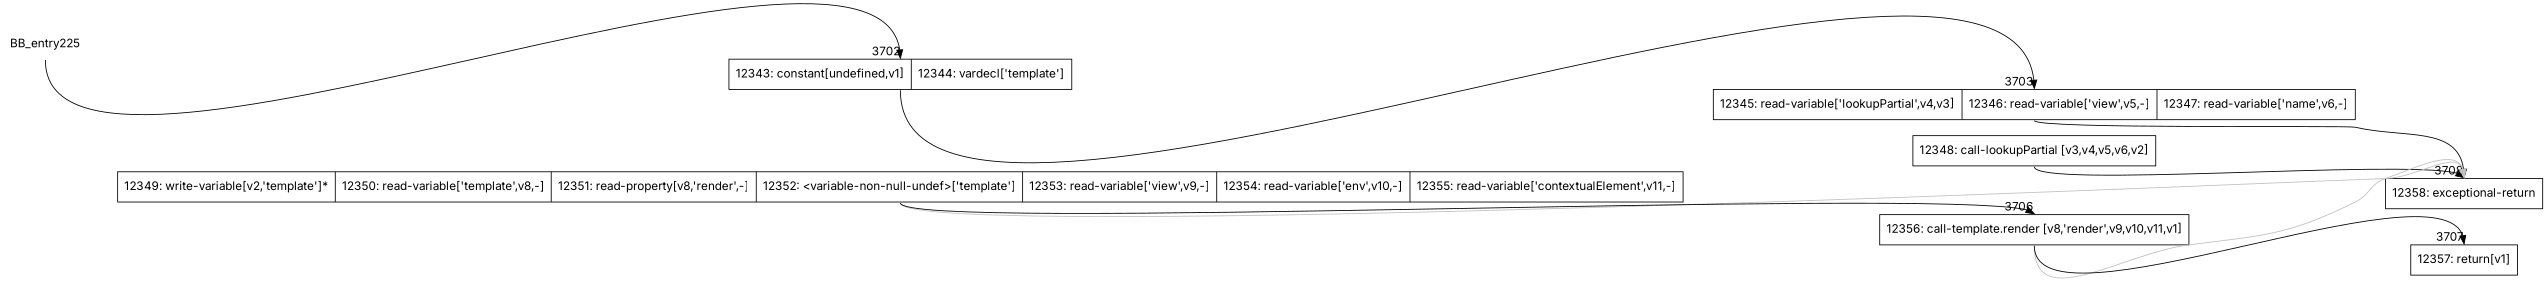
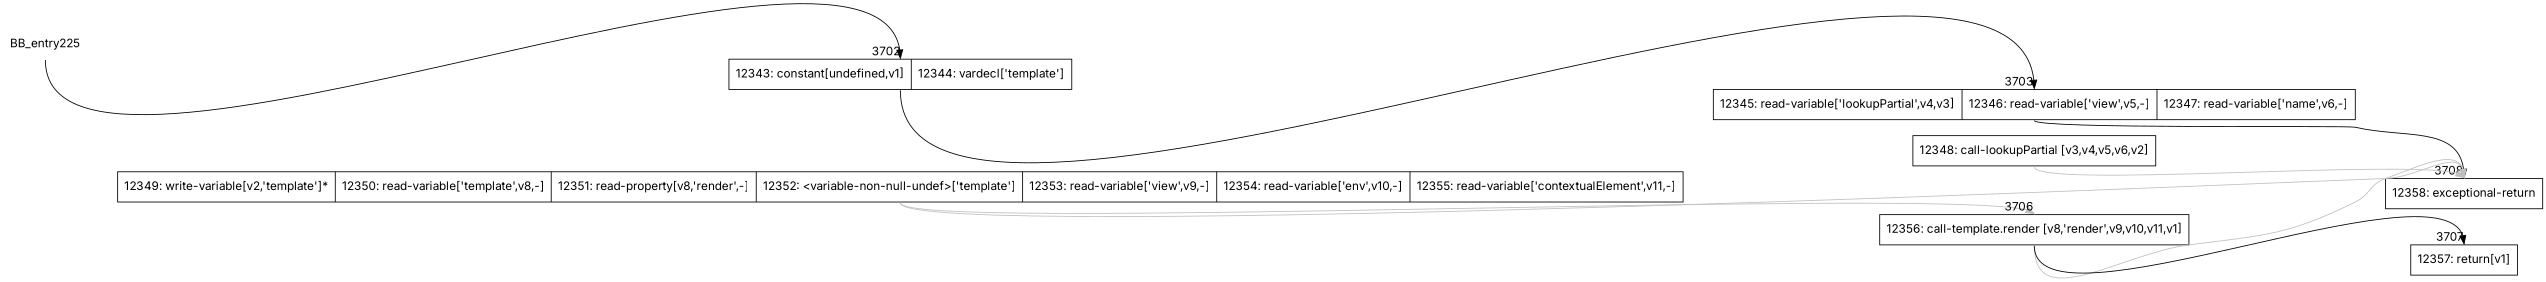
edge "12348: call-lookupPartial [v3,v4,v5,v6,v2]" -> "12358: exceptional-return": color black -> gray
edge "12349: write-variable[v2,'template']*" -> "12356: call-template.render [v8,'render',v9,v10,v11,v1]": color black -> gray
